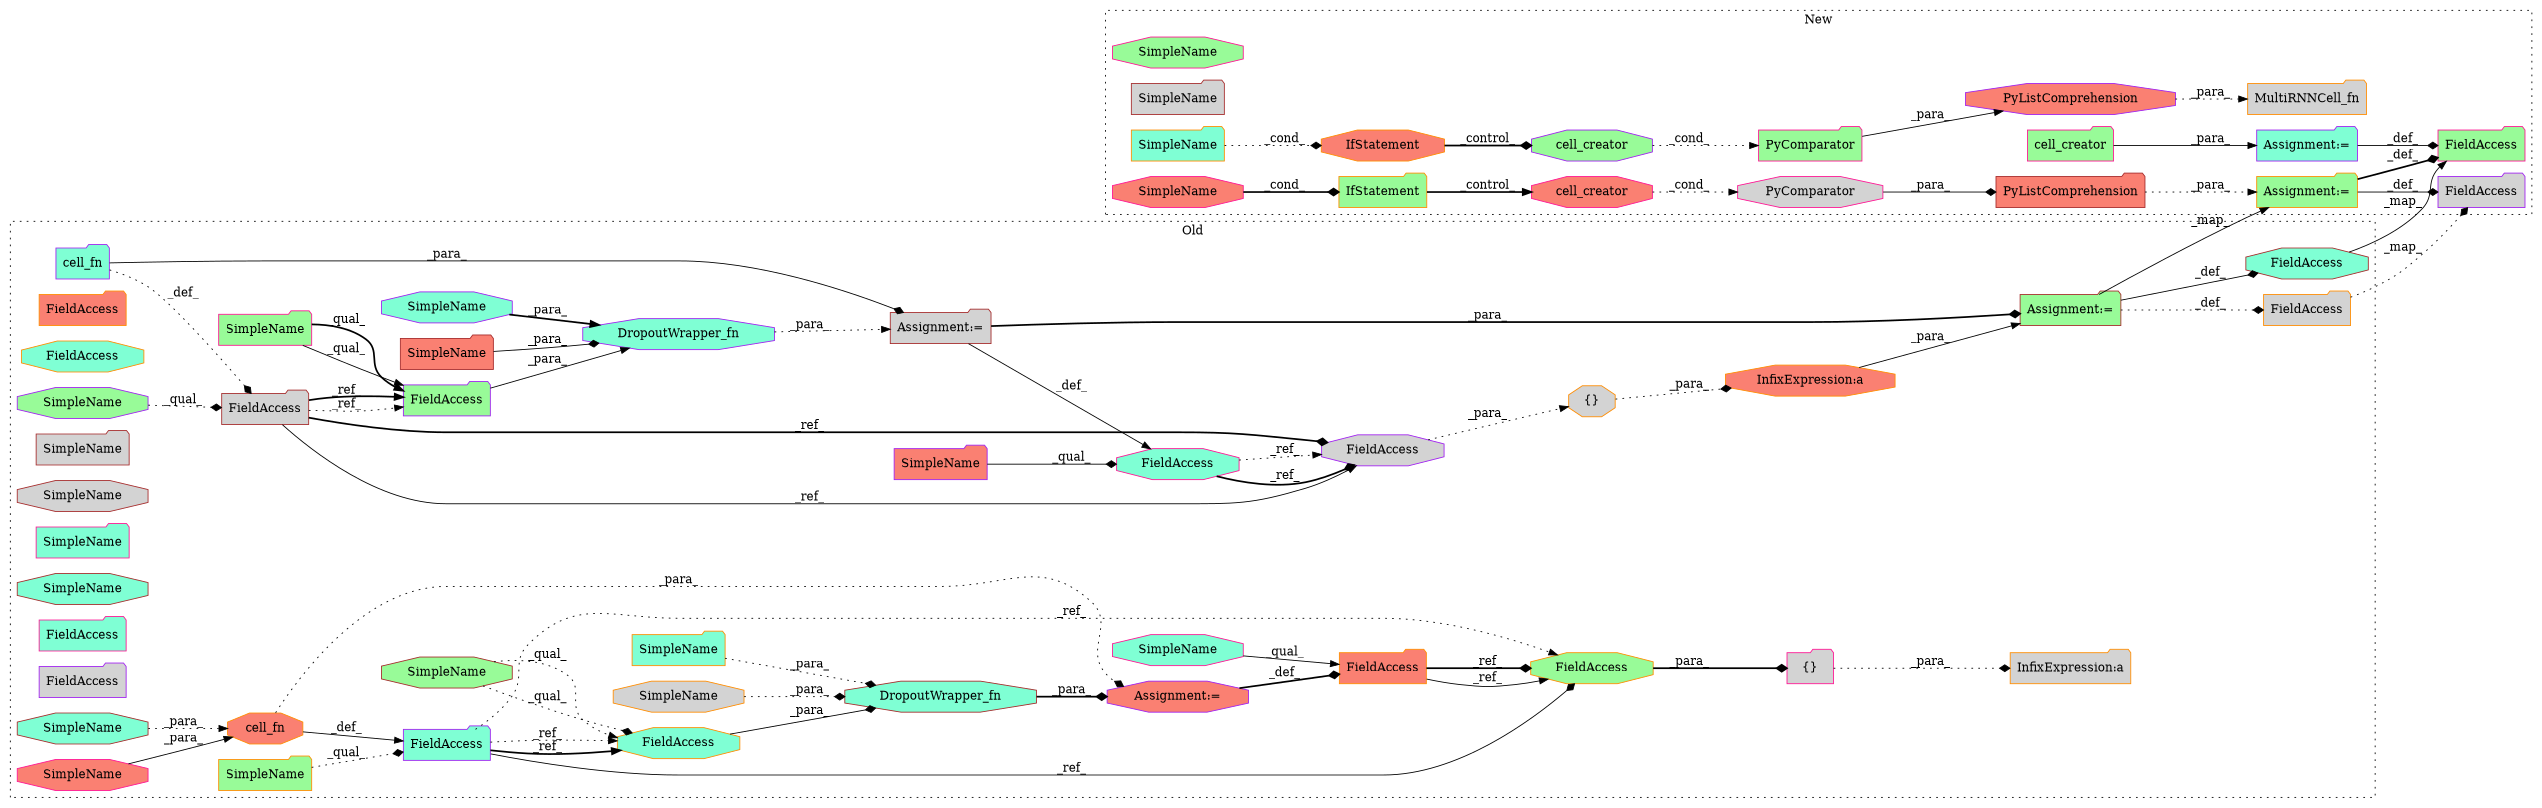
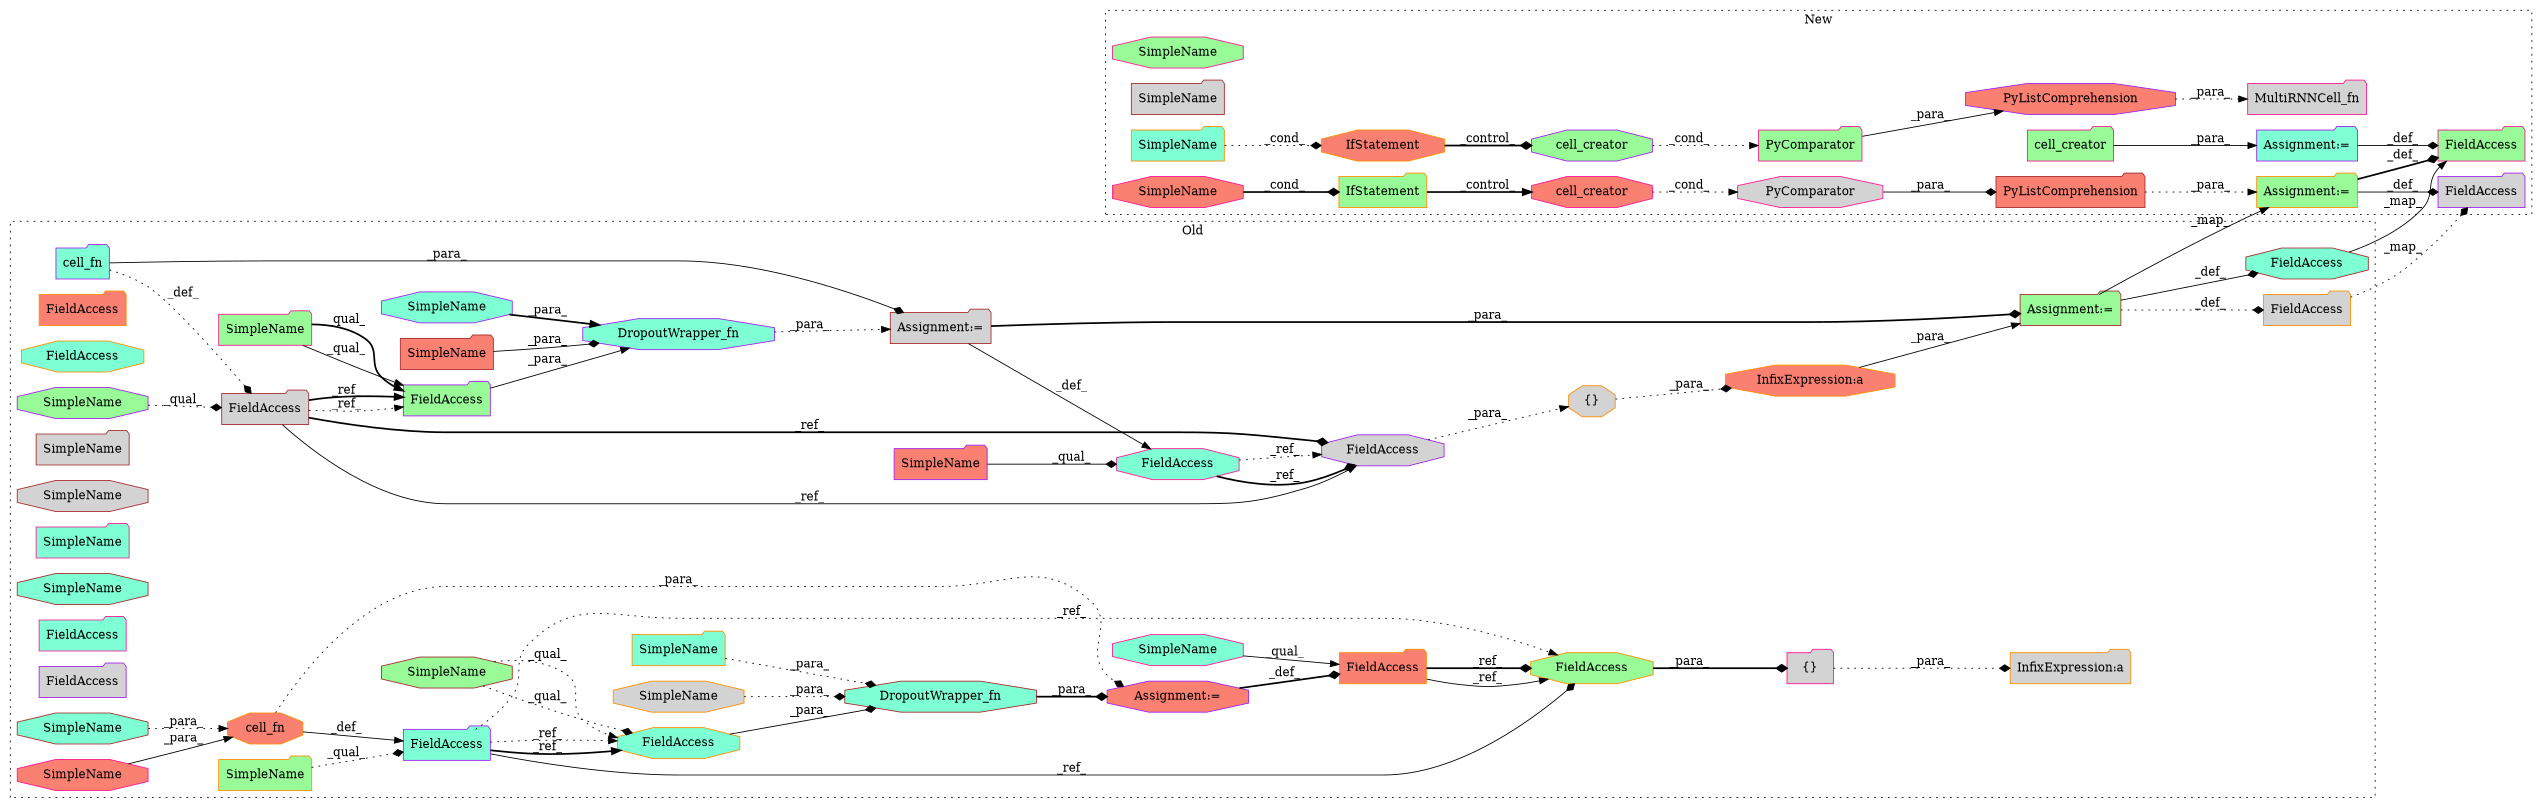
node "MultiRNNCell_fn": color darkorange -> deeppink
